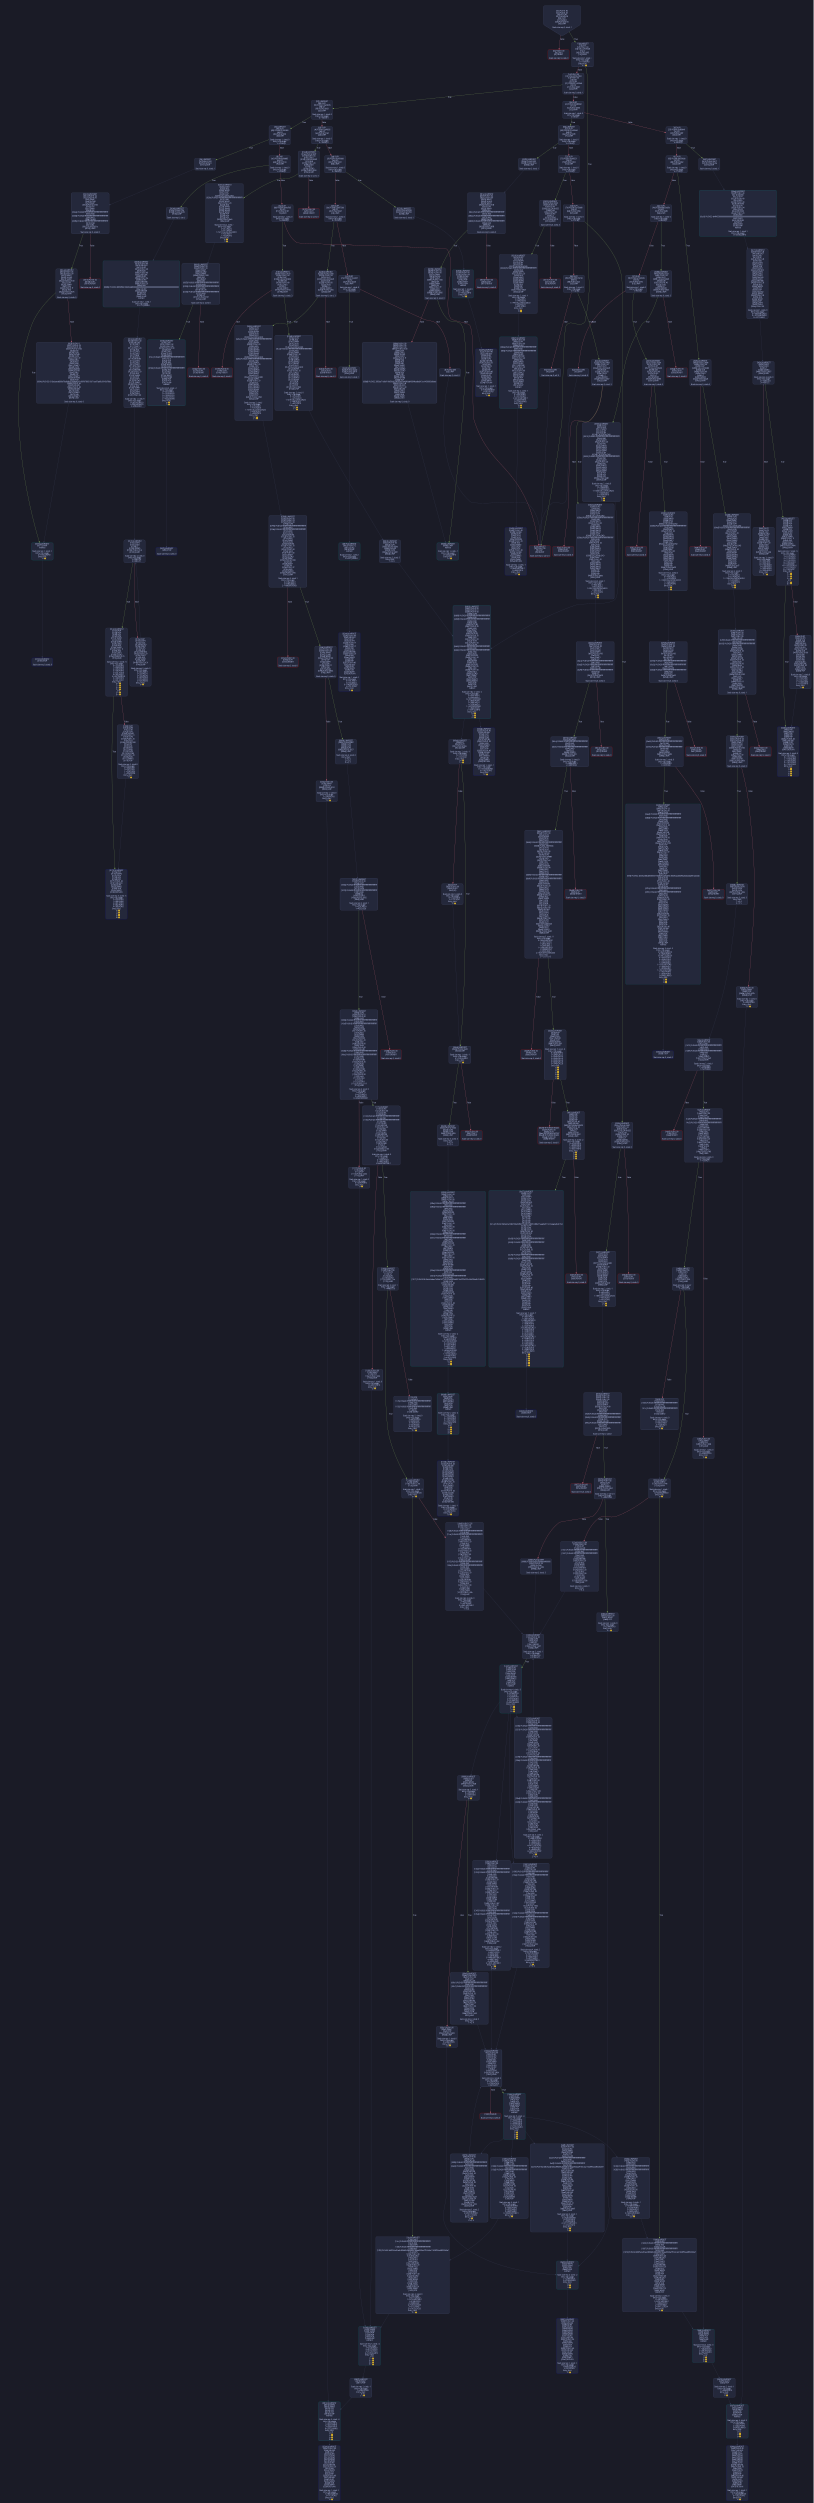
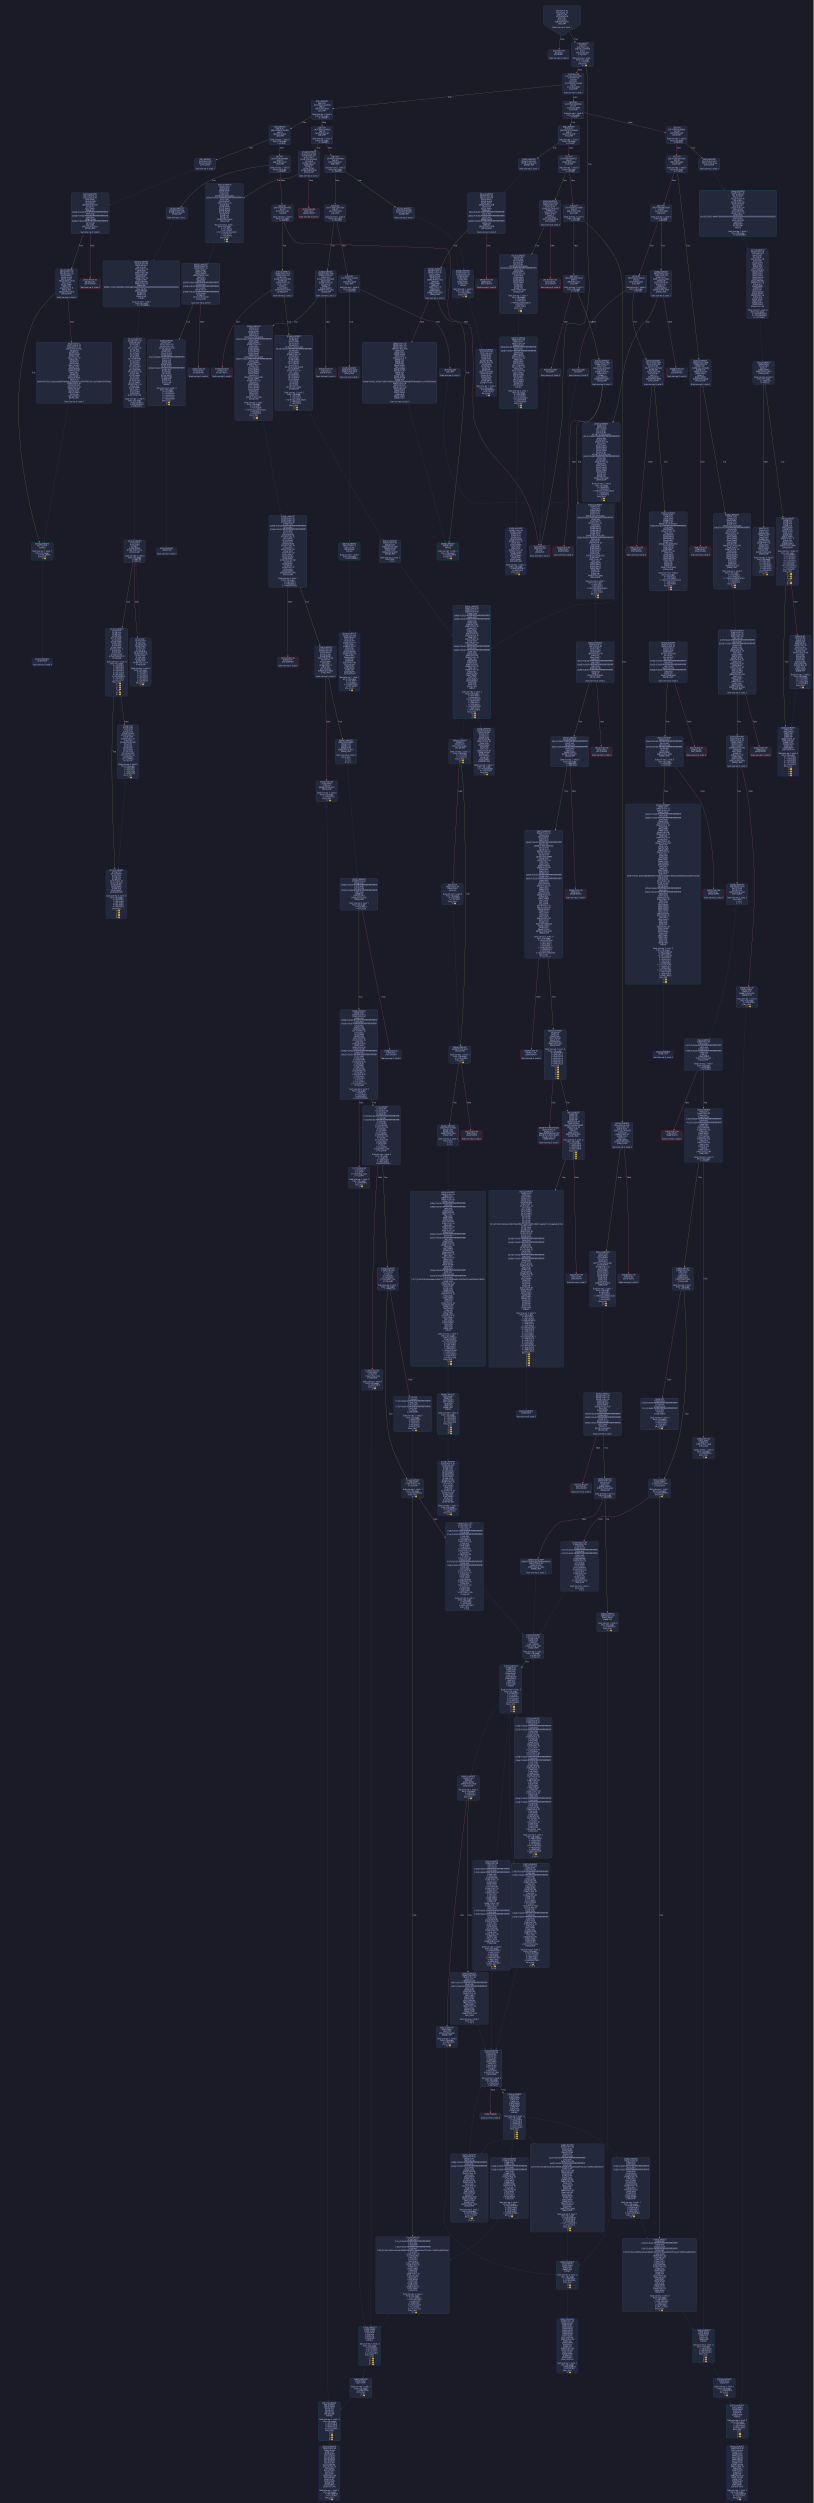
node "[93] PUSH2 00f5 [96] JUMP Stack size req: 0, ecf: 0": label "[93] PUSH2 00f5 [96] JUMP Stack size req: 0, ecf: 0" -> "[93] PUSH2 00f5 [96] JUMP Stack size req: 0, sizeΔ: 0"
